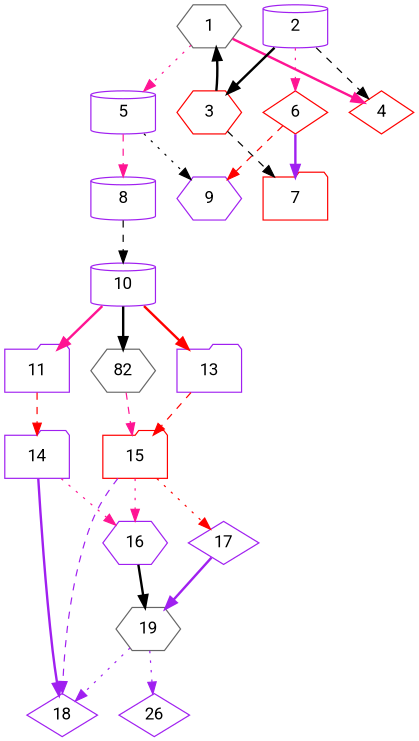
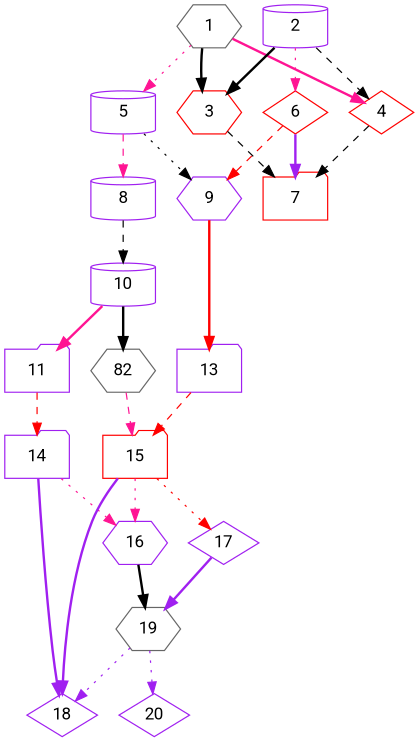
edge "3" -> "1": reversed
edge "4" -> "7": added
edge "10" -> "13": now "9" -> "13"
edge "15" -> "18": style dashed -> bold
node "26": label "26" -> "20"
